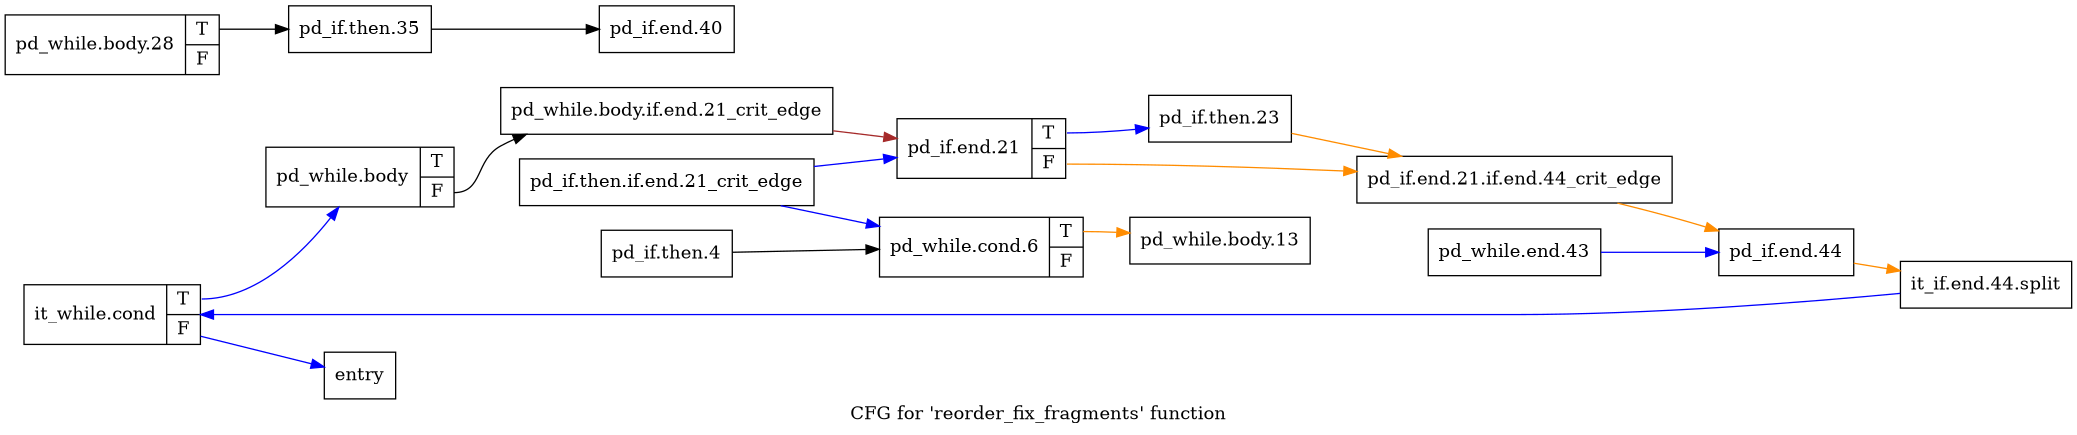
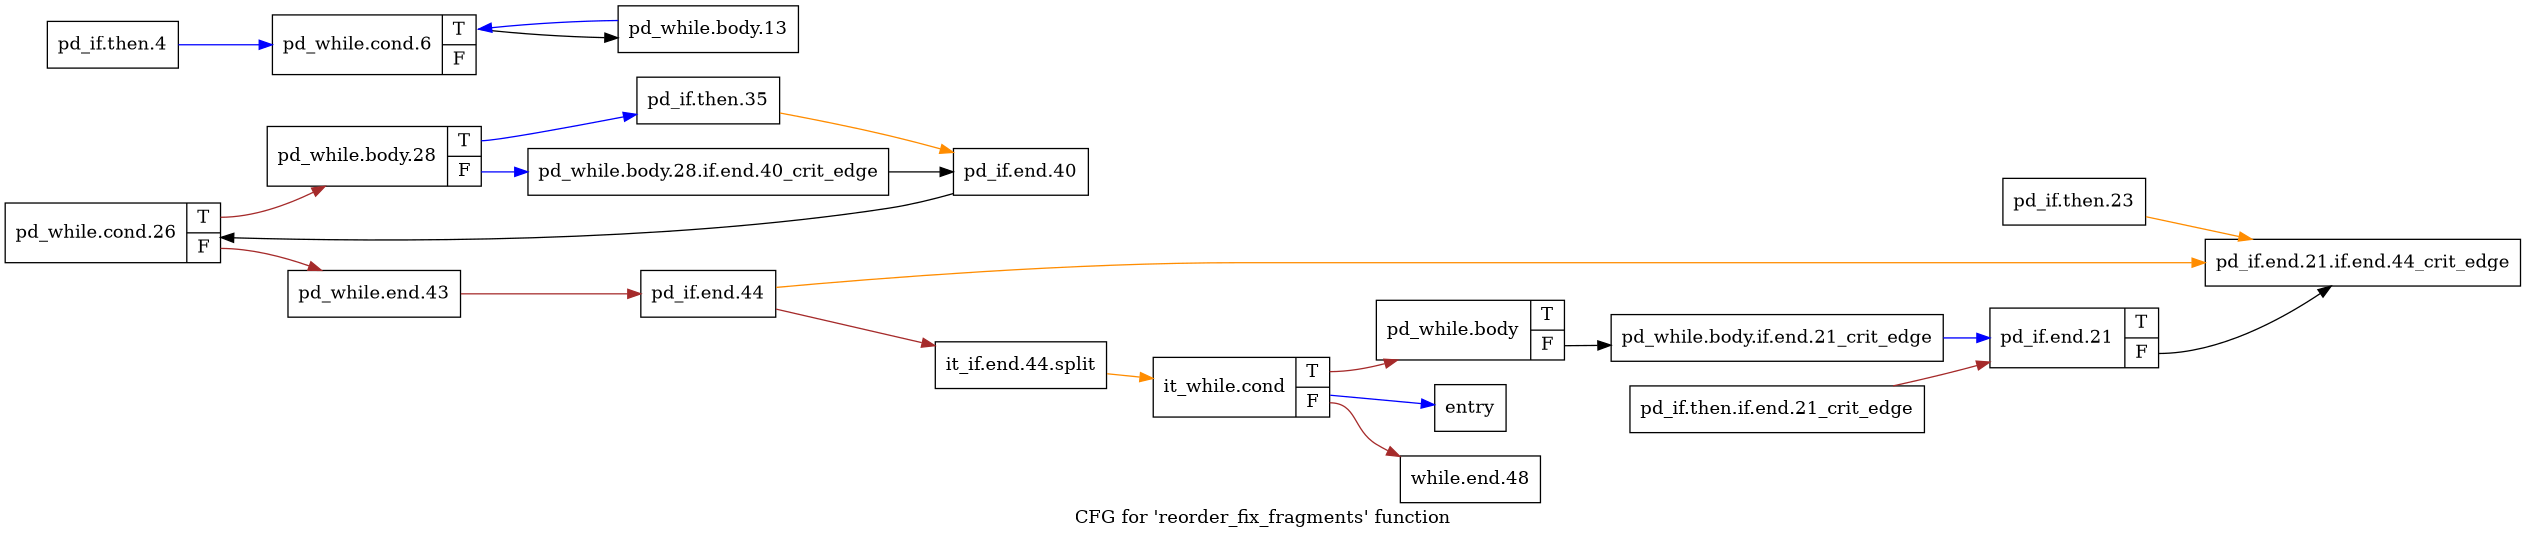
edge "pd_while.body.28" -> "pd_if.then.35": color black -> blue
edge "pd_if.then.35" -> "pd_if.end.40": color black -> darkorange
edge "pd_if.end.21" -> "pd_if.then.23": removed
edge "pd_while.body.if.end.21_crit_edge" -> "pd_if.end.21": color brown -> blue
edge "pd_if.then.if.end.21_crit_edge" -> "pd_if.end.21": color blue -> brown
edge "pd_if.end.21" -> "pd_if.end.21.if.end.44_crit_edge": color darkorange -> black
node "pd_while.body.28.if.end.40_crit_edge": added
edge "pd_if.end.21.if.end.44_crit_edge" -> "pd_if.end.44": reversed
edge "pd_if.then.if.end.21_crit_edge" -> "pd_while.cond.6": now "pd_while.body.13" -> "pd_while.cond.6"
edge "pd_while.cond.6" -> "pd_while.body.13": color darkorange -> black
node "pd_while.cond.26": added
edge "pd_if.then.4" -> "pd_while.cond.6": color black -> blue
edge "pd_while.end.43" -> "pd_if.end.44": color blue -> brown
edge "pd_if.end.44" -> "it_if.end.44.split": color darkorange -> brown
edge "it_while.cond" -> "pd_while.body": color blue -> brown
edge "it_if.end.44.split" -> "it_while.cond": color blue -> darkorange
node "while.end.48": added
